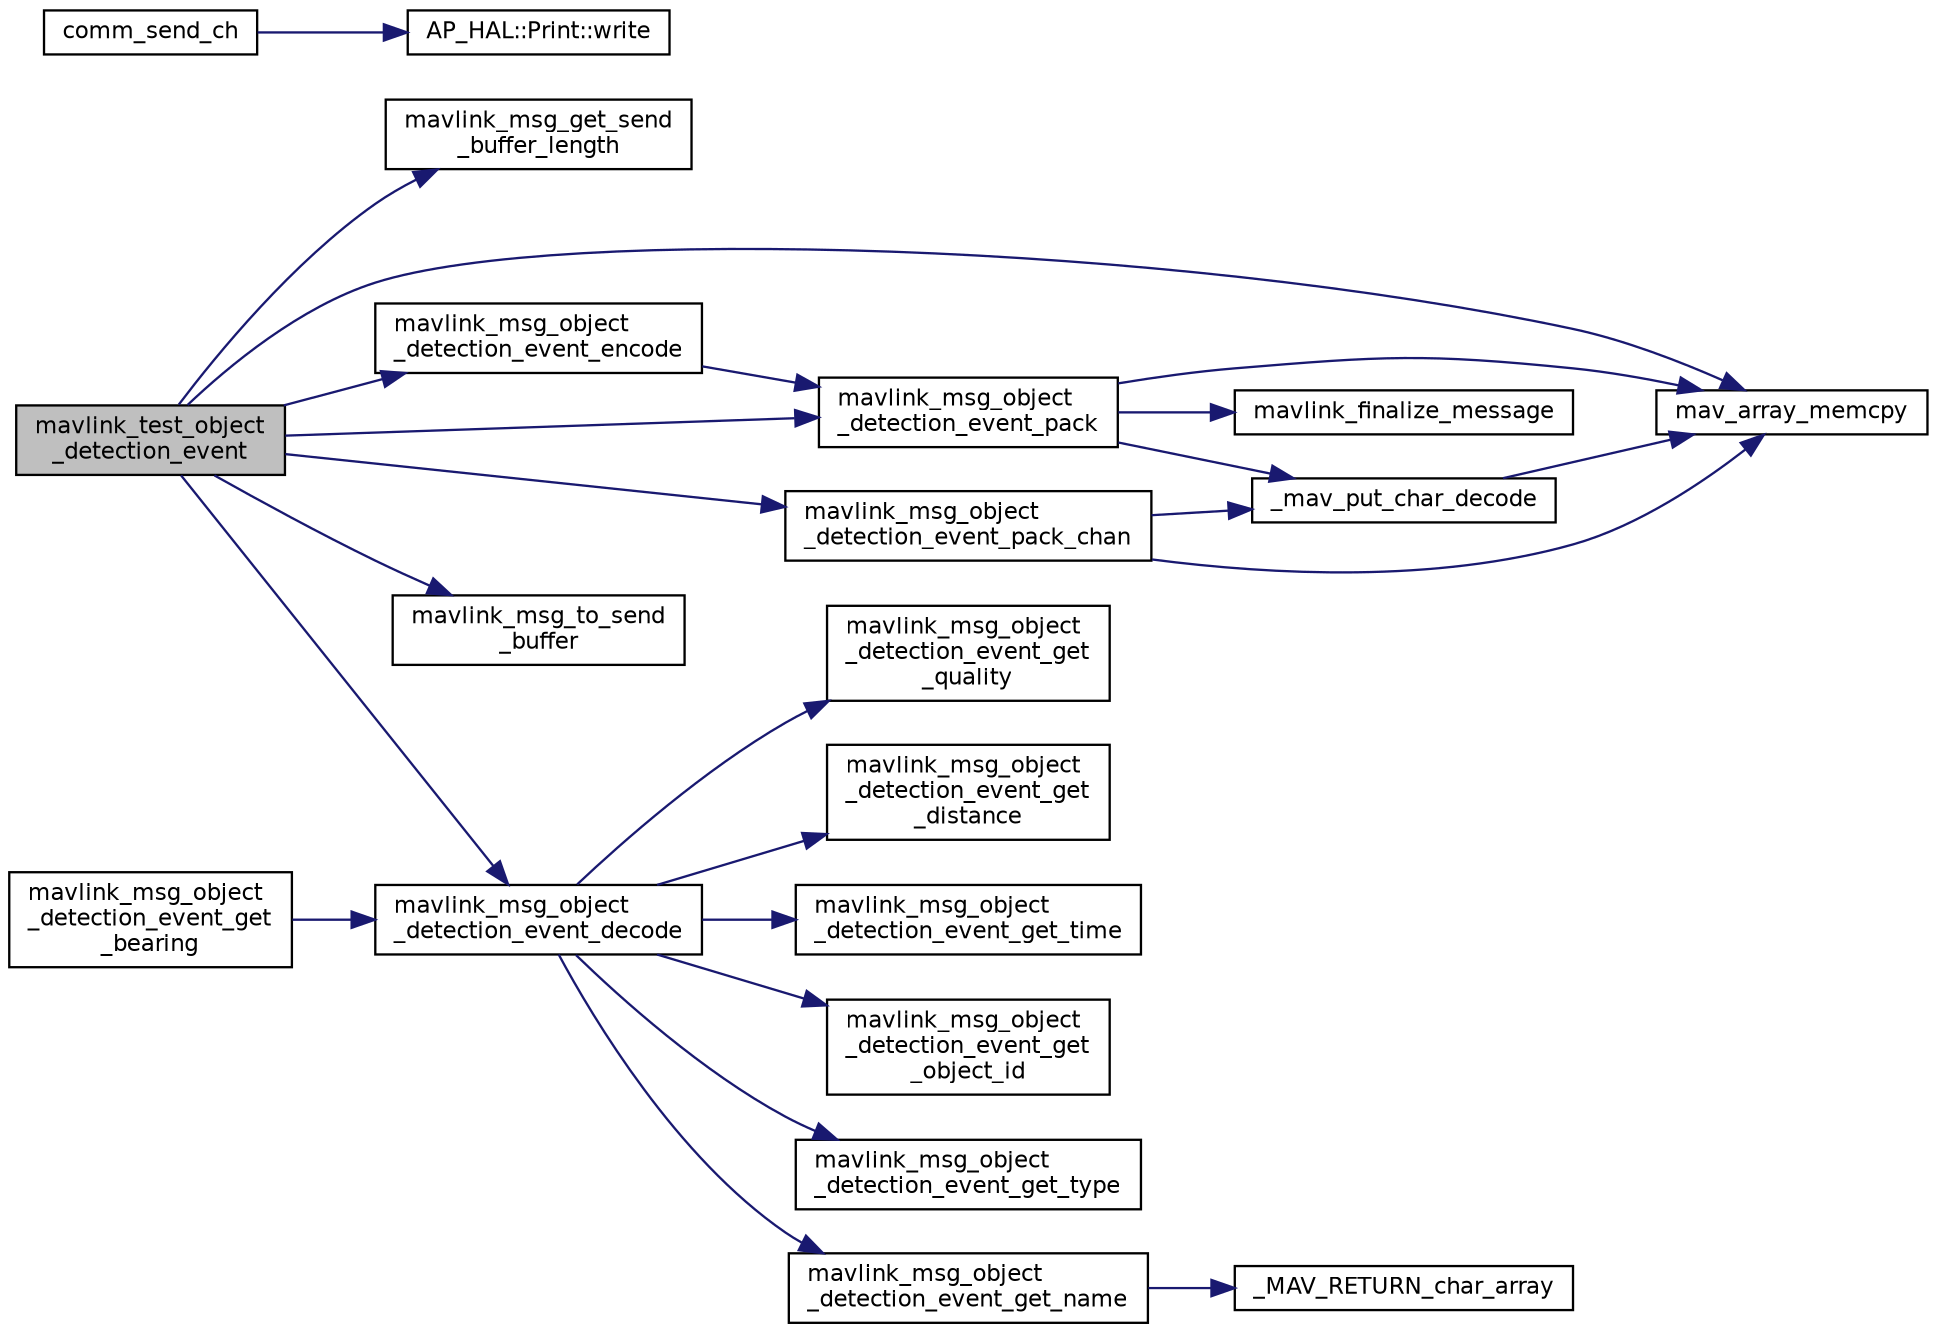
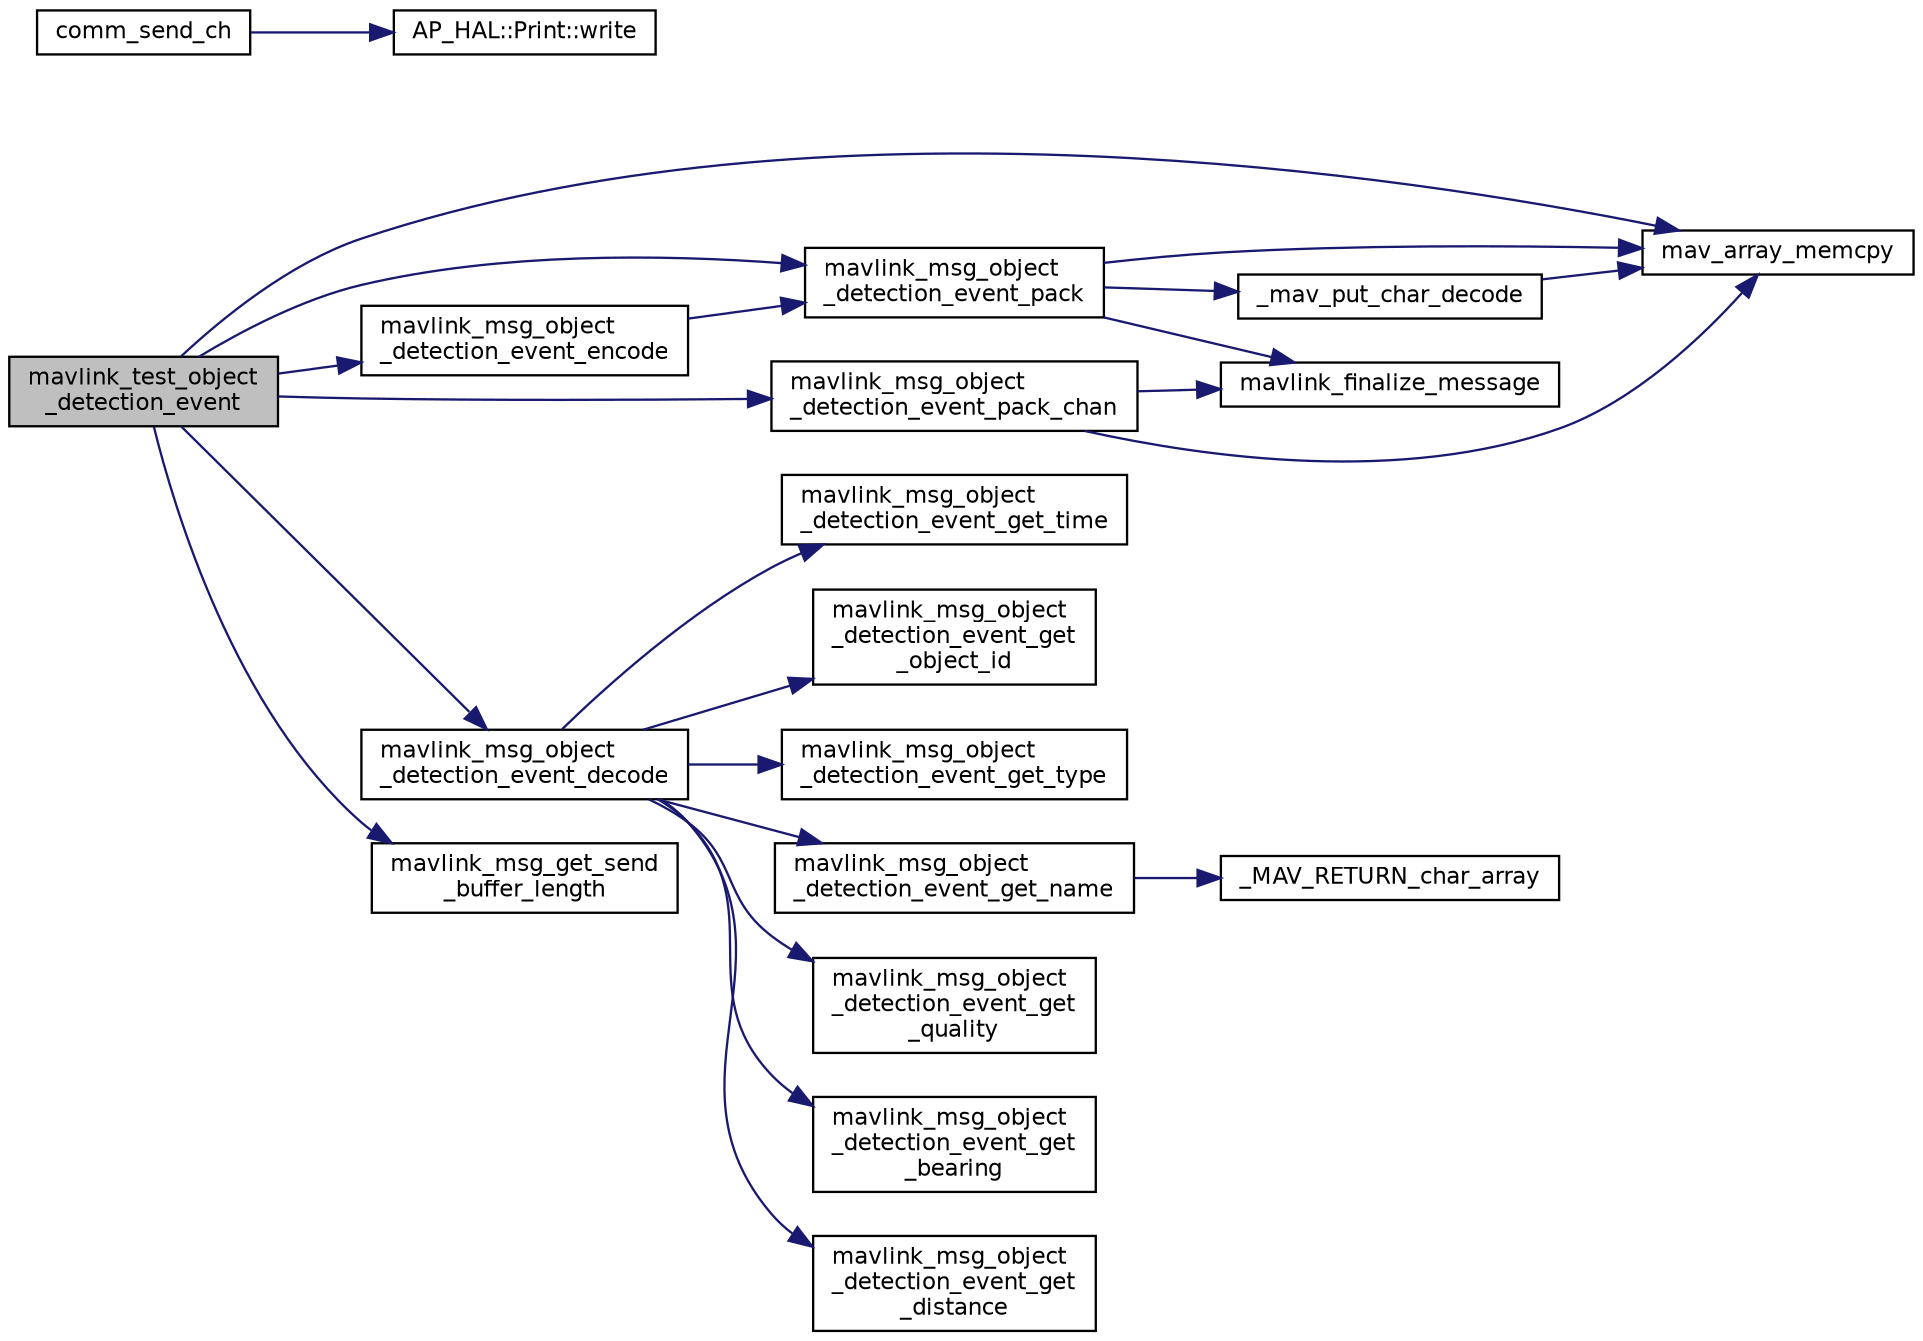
edge "mavlink_msg_object _detection_event_pack_chan" -> "_mav_put_char_decode": now "mavlink_msg_object _detection_event_pack_chan" -> "mavlink_finalize_message"
node "mavlink_msg_to_send _buffer": removed
edge "mavlink_msg_object _detection_event_get _bearing" -> "mavlink_msg_object _detection_event_decode": reversed
